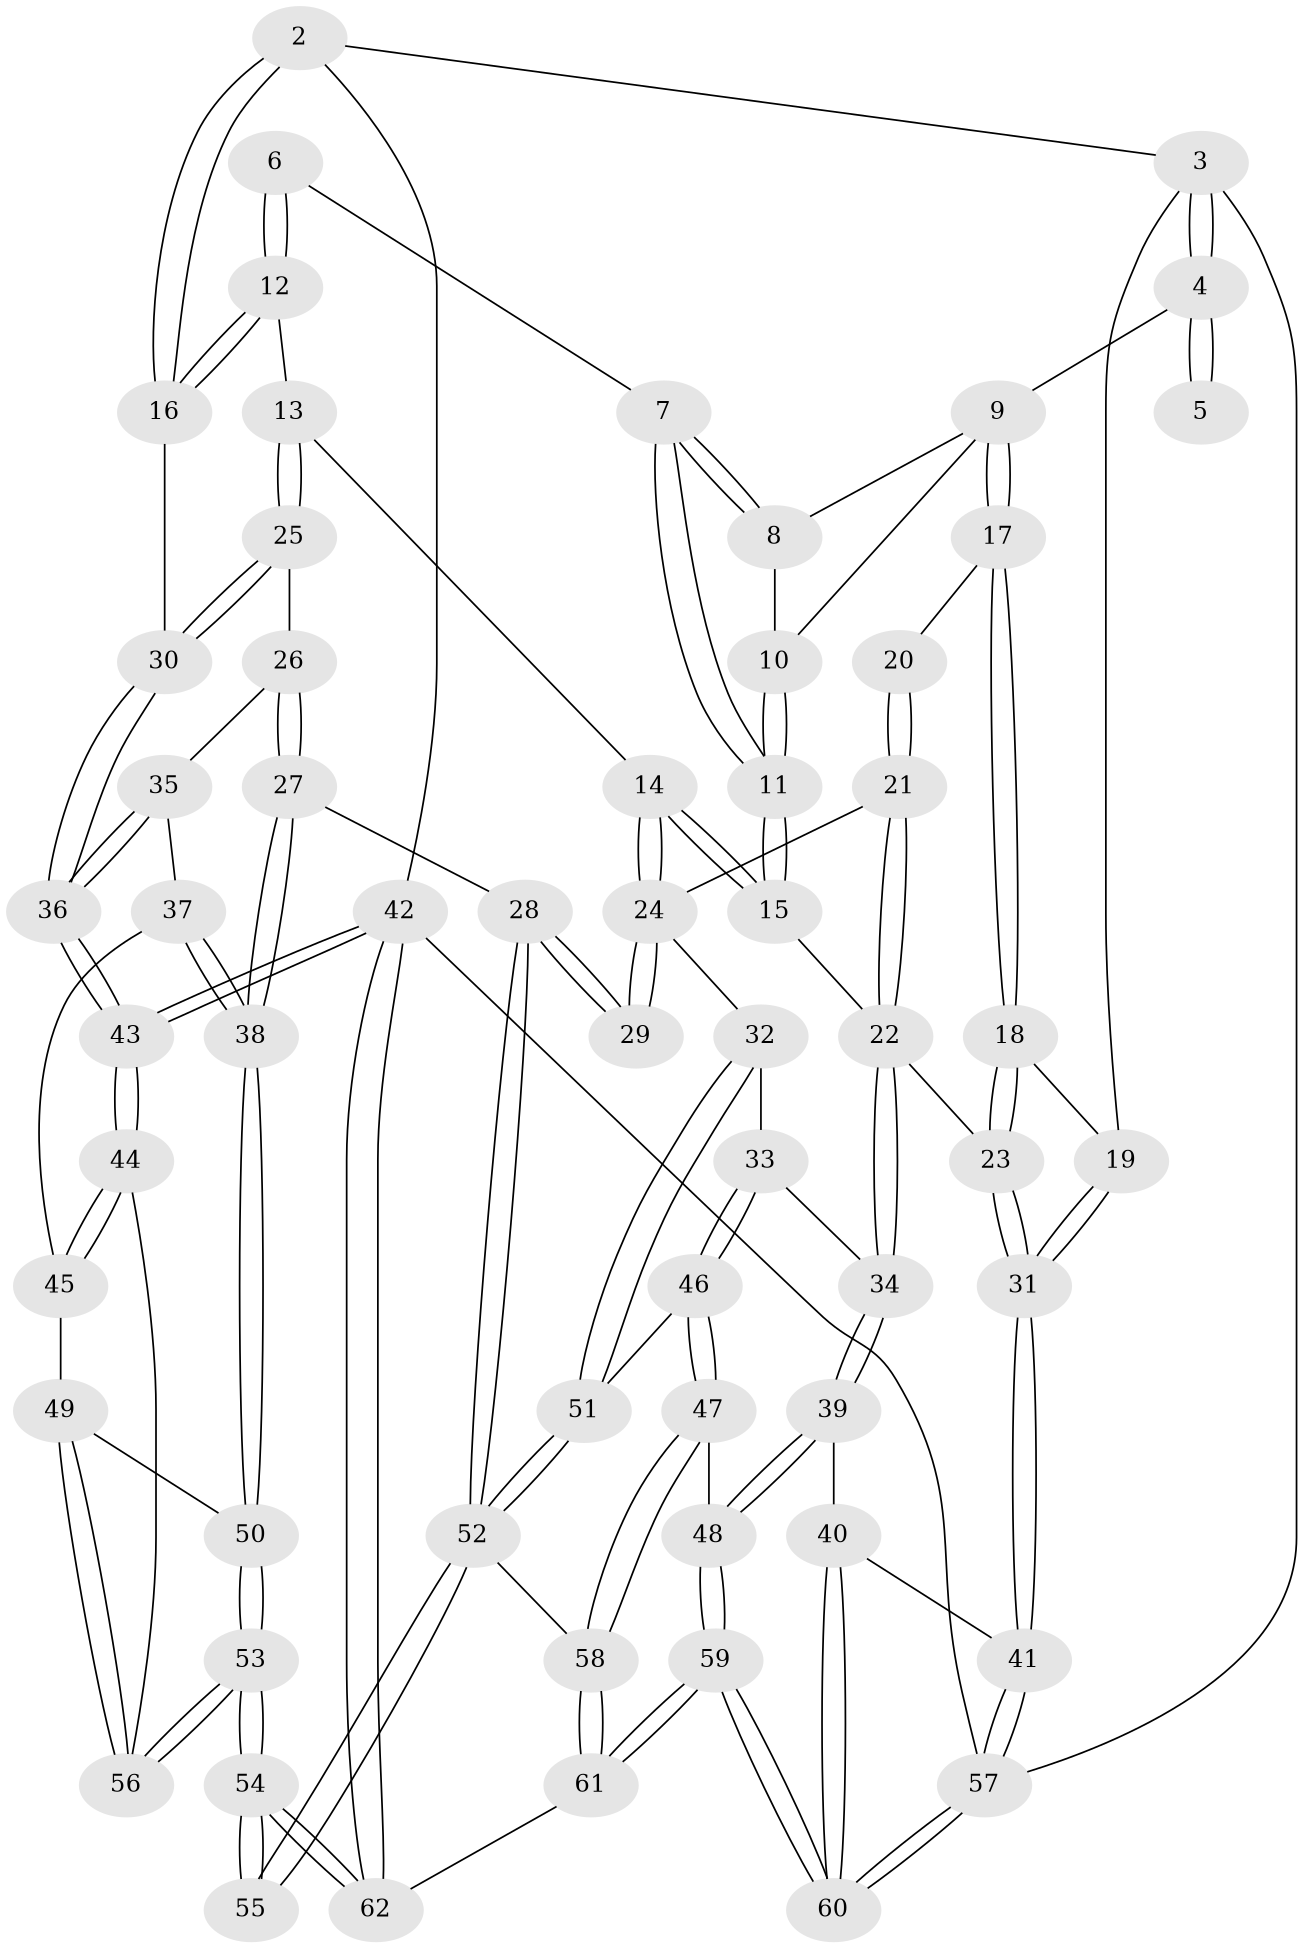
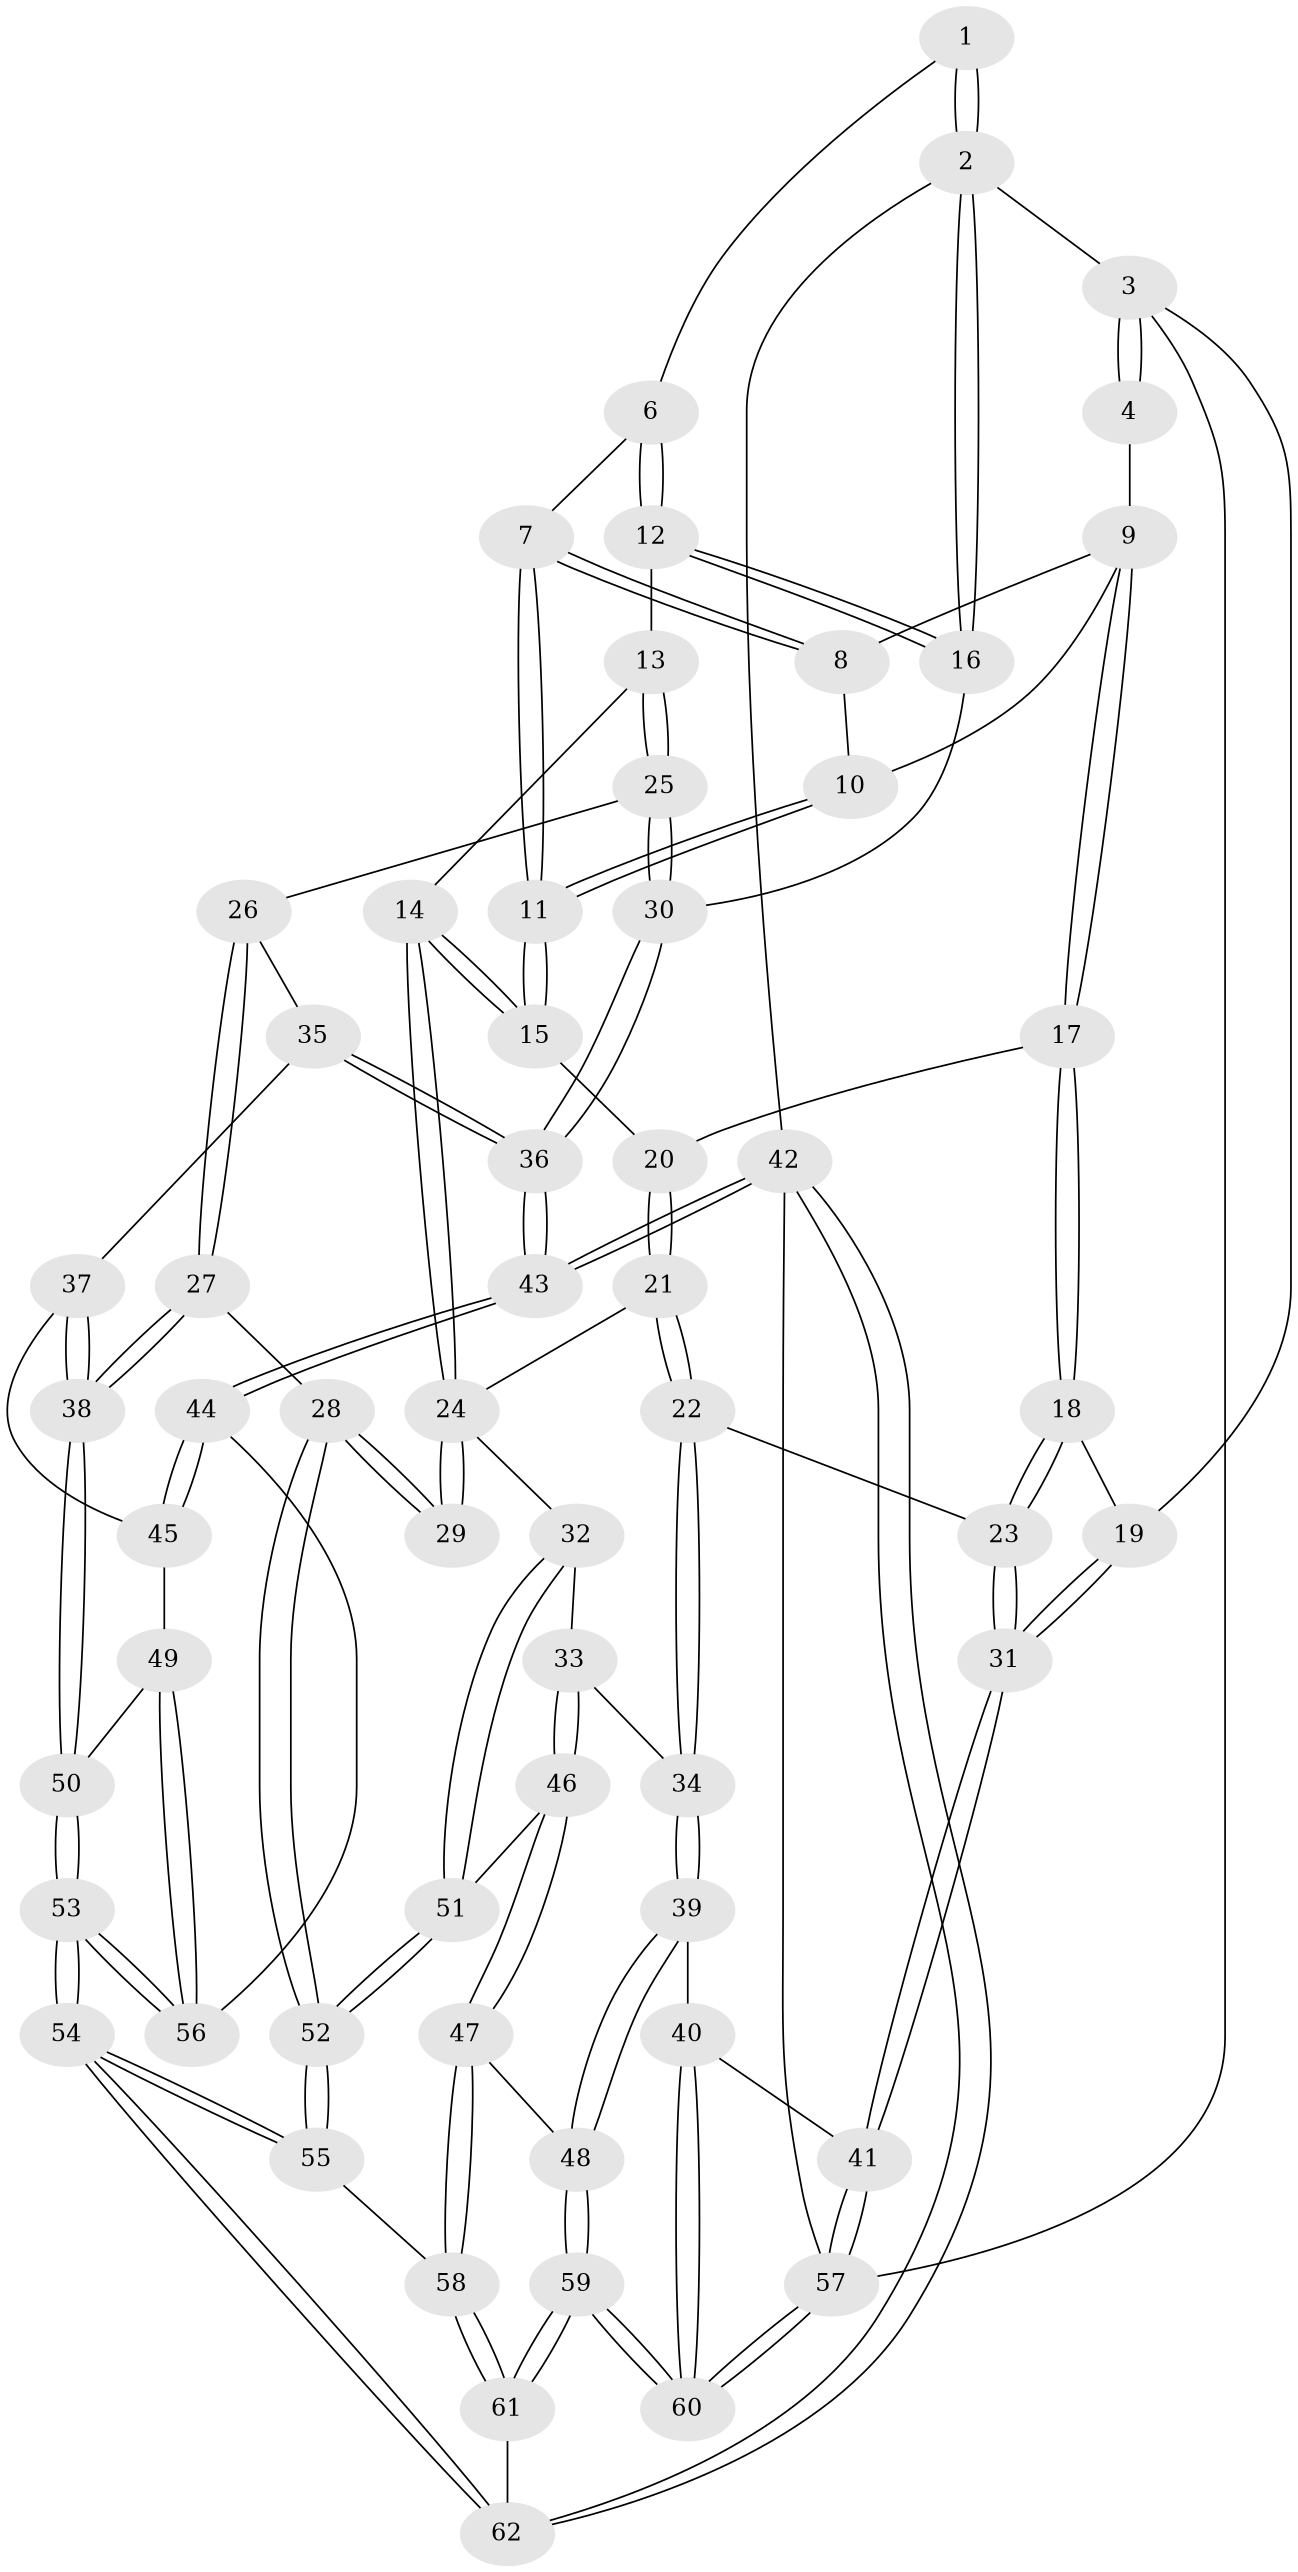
node "1": added
node "5": removed
edge "15" -- "22": now "15" -- "20"
edge "52" -- "58": now "55" -- "58"
